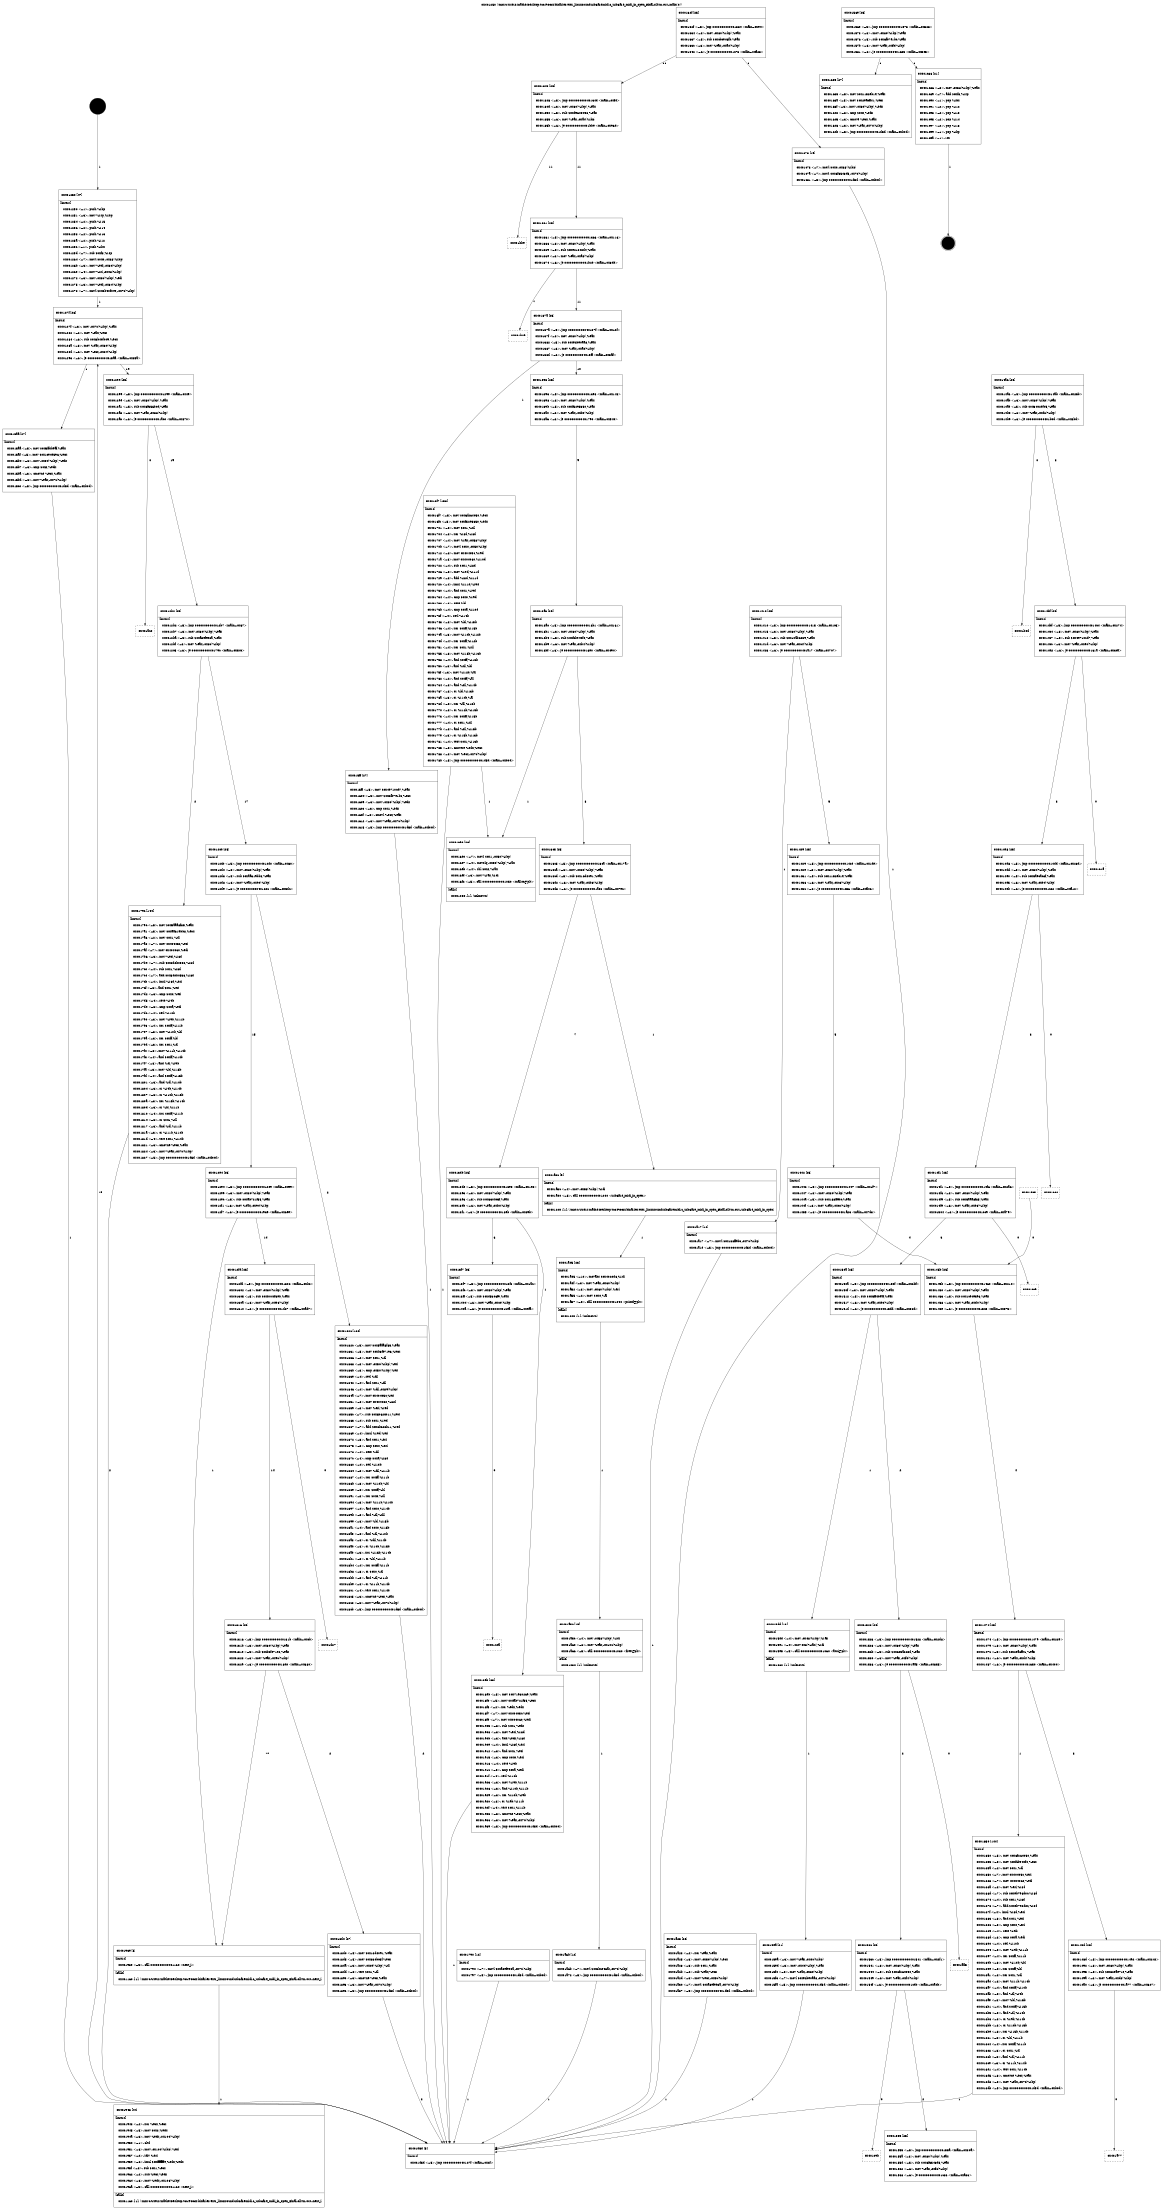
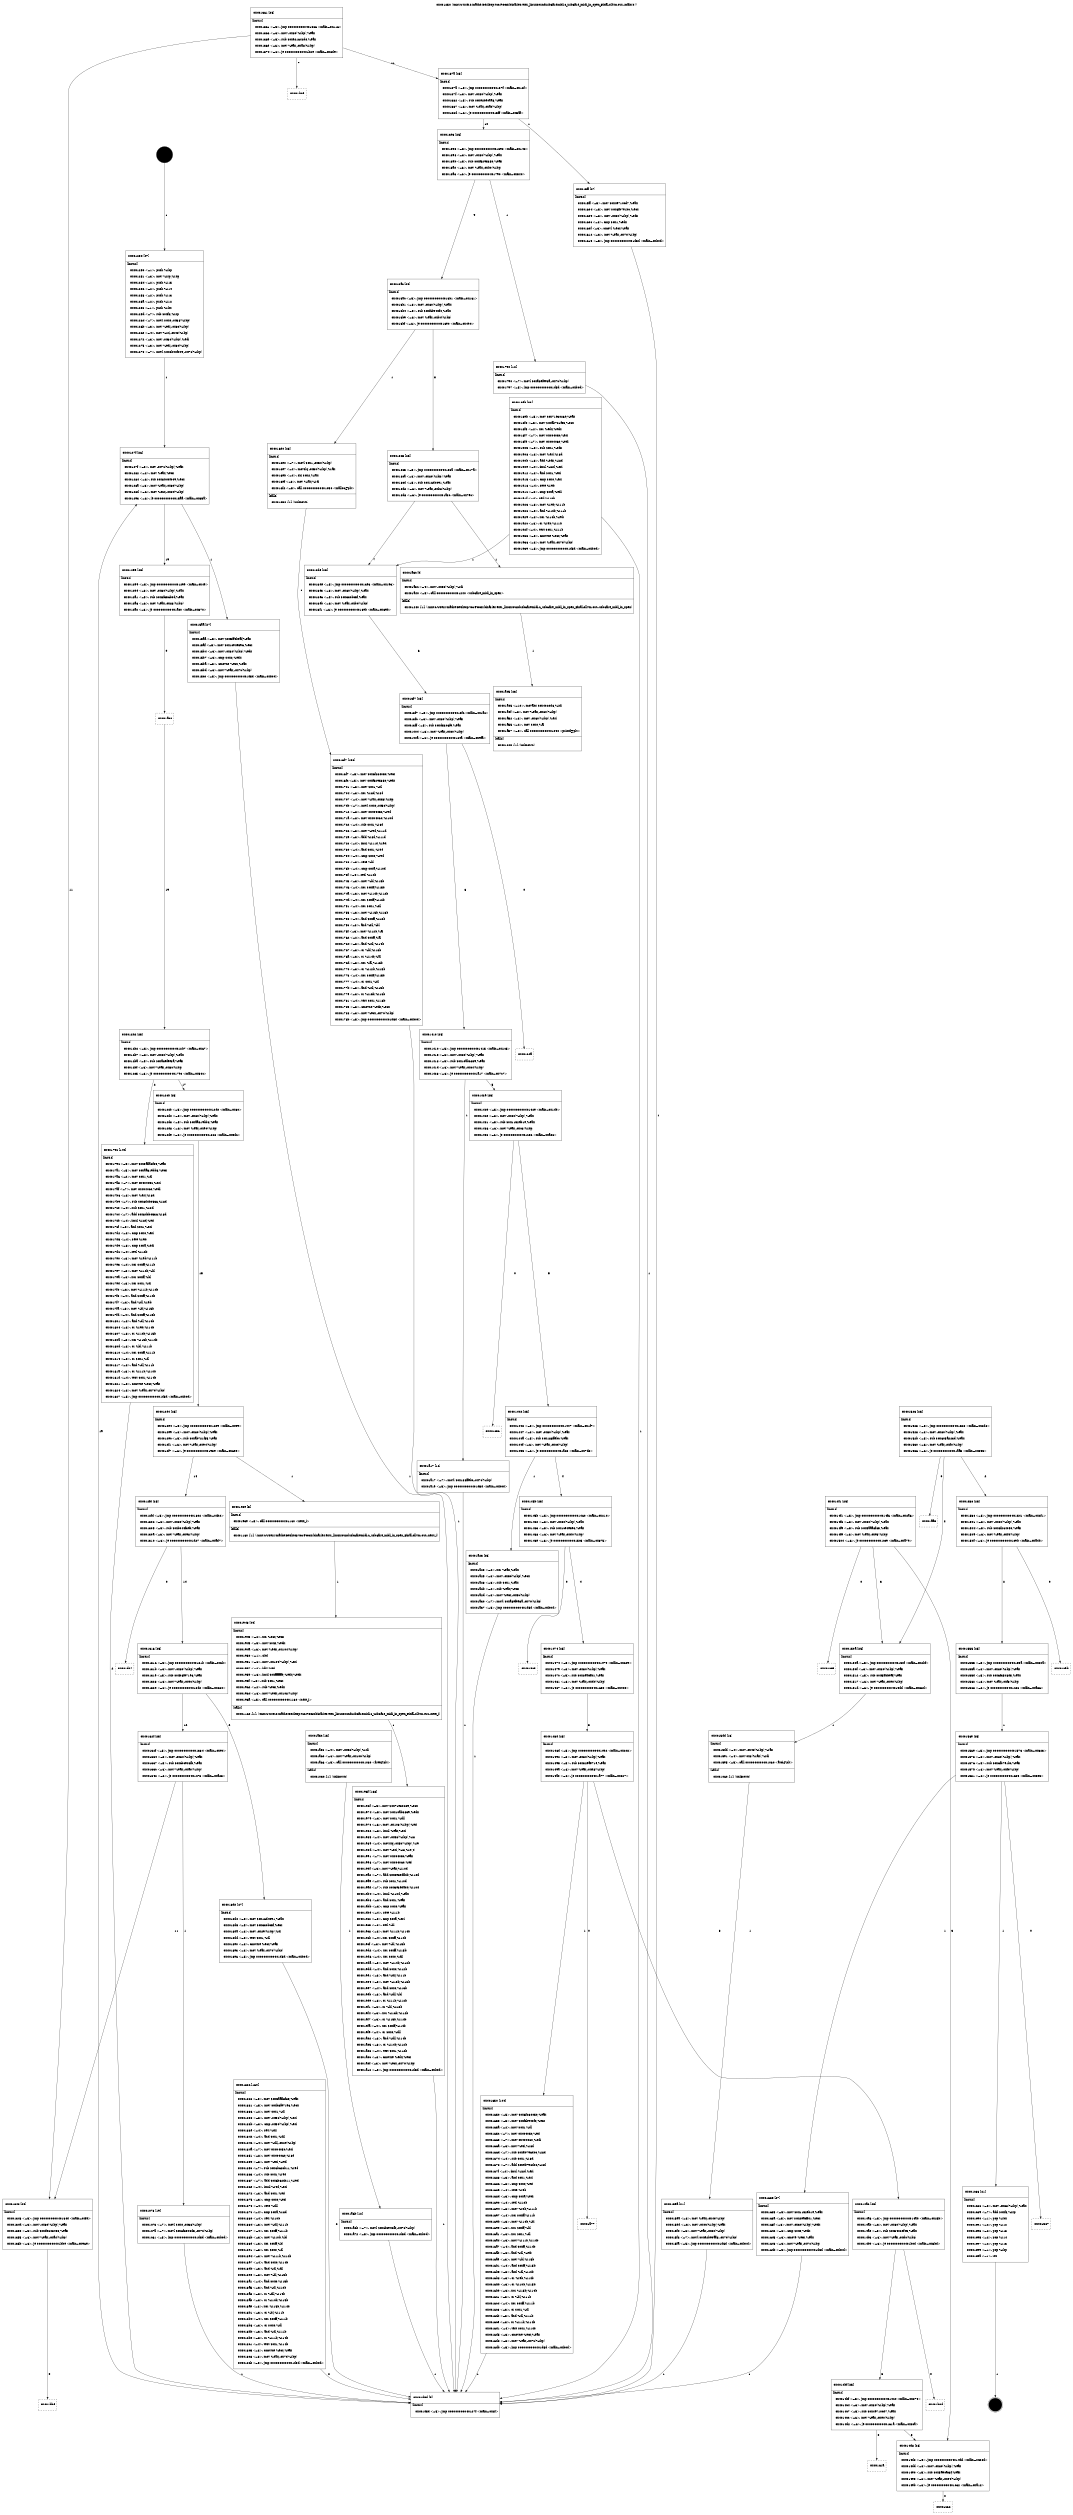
edge "0x401348 [25]" -> "0x401bbe": label " 11" -> " 0"
edge "0x401348 [25]" -> "0x401361 [25]": reversed
edge "0x401393 [25]" -> "0x401790 [12]": added, label "1"
edge "0x401299 [25]" -> "0x4012b2 [25]": now "0x401ac0" -> "0x4012b2 [25]"
edge "0x4016f7 [153]" -> "0x4016e0 [23]": reversed
edge "0x4013f7 [25]" -> "0x401410 [25]": added, label "6"
edge "0x4014d8 [25]" -> "0x4014f1 [25]": reversed
edge "0x4012cb [25]" -> "0x40182c [164]": removed, label "2"
edge "0x4015c5" -> "0x40145b [25]": reversed
node "0x401c56": added
edge "0x4013de [25]" -> "0x4018eb [83]": reversed
edge "0x40150a [25]" -> "0x401523 [25]": reversed
edge "0x401a45 [23]" -> "0x401a5c [15]": removed, label "1"
edge "0x401442 [25]" -> "0x401a23 [25]": added, label "1"
edge "0x401555 [25]" -> "0x40156e [25]": added, label "1"
edge "0x401474 [25]" -> "0x401650 [144]": now "0x40148d [25]" -> "0x401650 [144]"
edge "0x401316 [25]" -> "0x40193e [5]": now "0x401316 [25]" -> "0x40132f [25]"
node "0x40196f [168]": added
edge "0x40148d [25]" -> "0x4014a6 [25]": added, label "3"
node "0x401587": added
edge "0x401635 [27]" -> "0x401d5d [5]": added, label "1"
